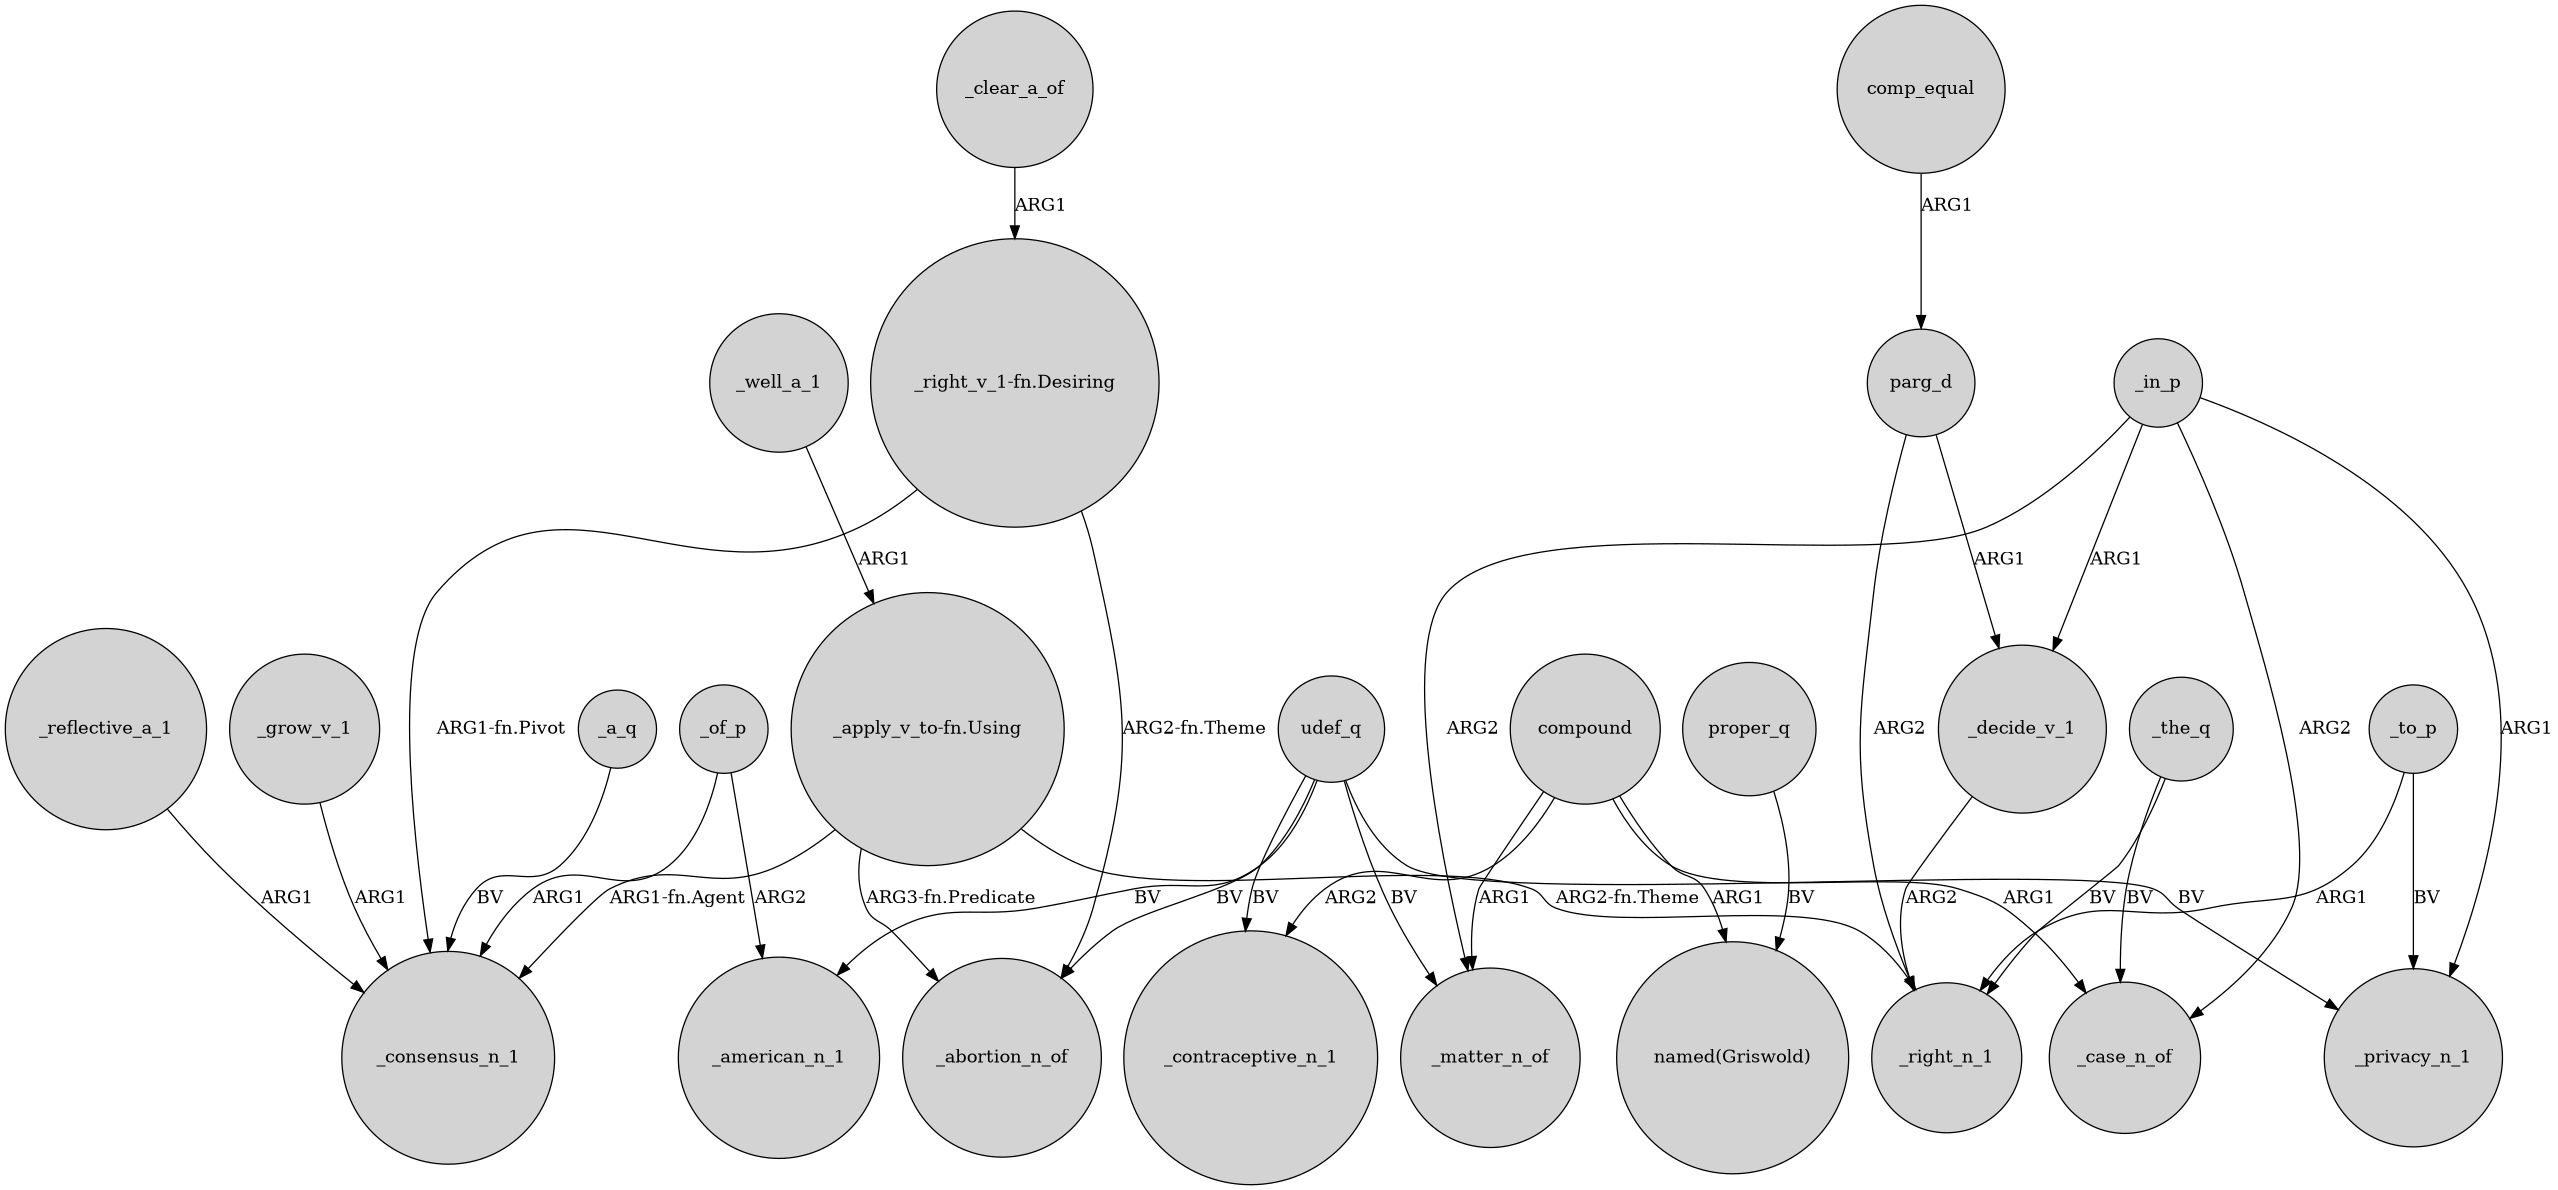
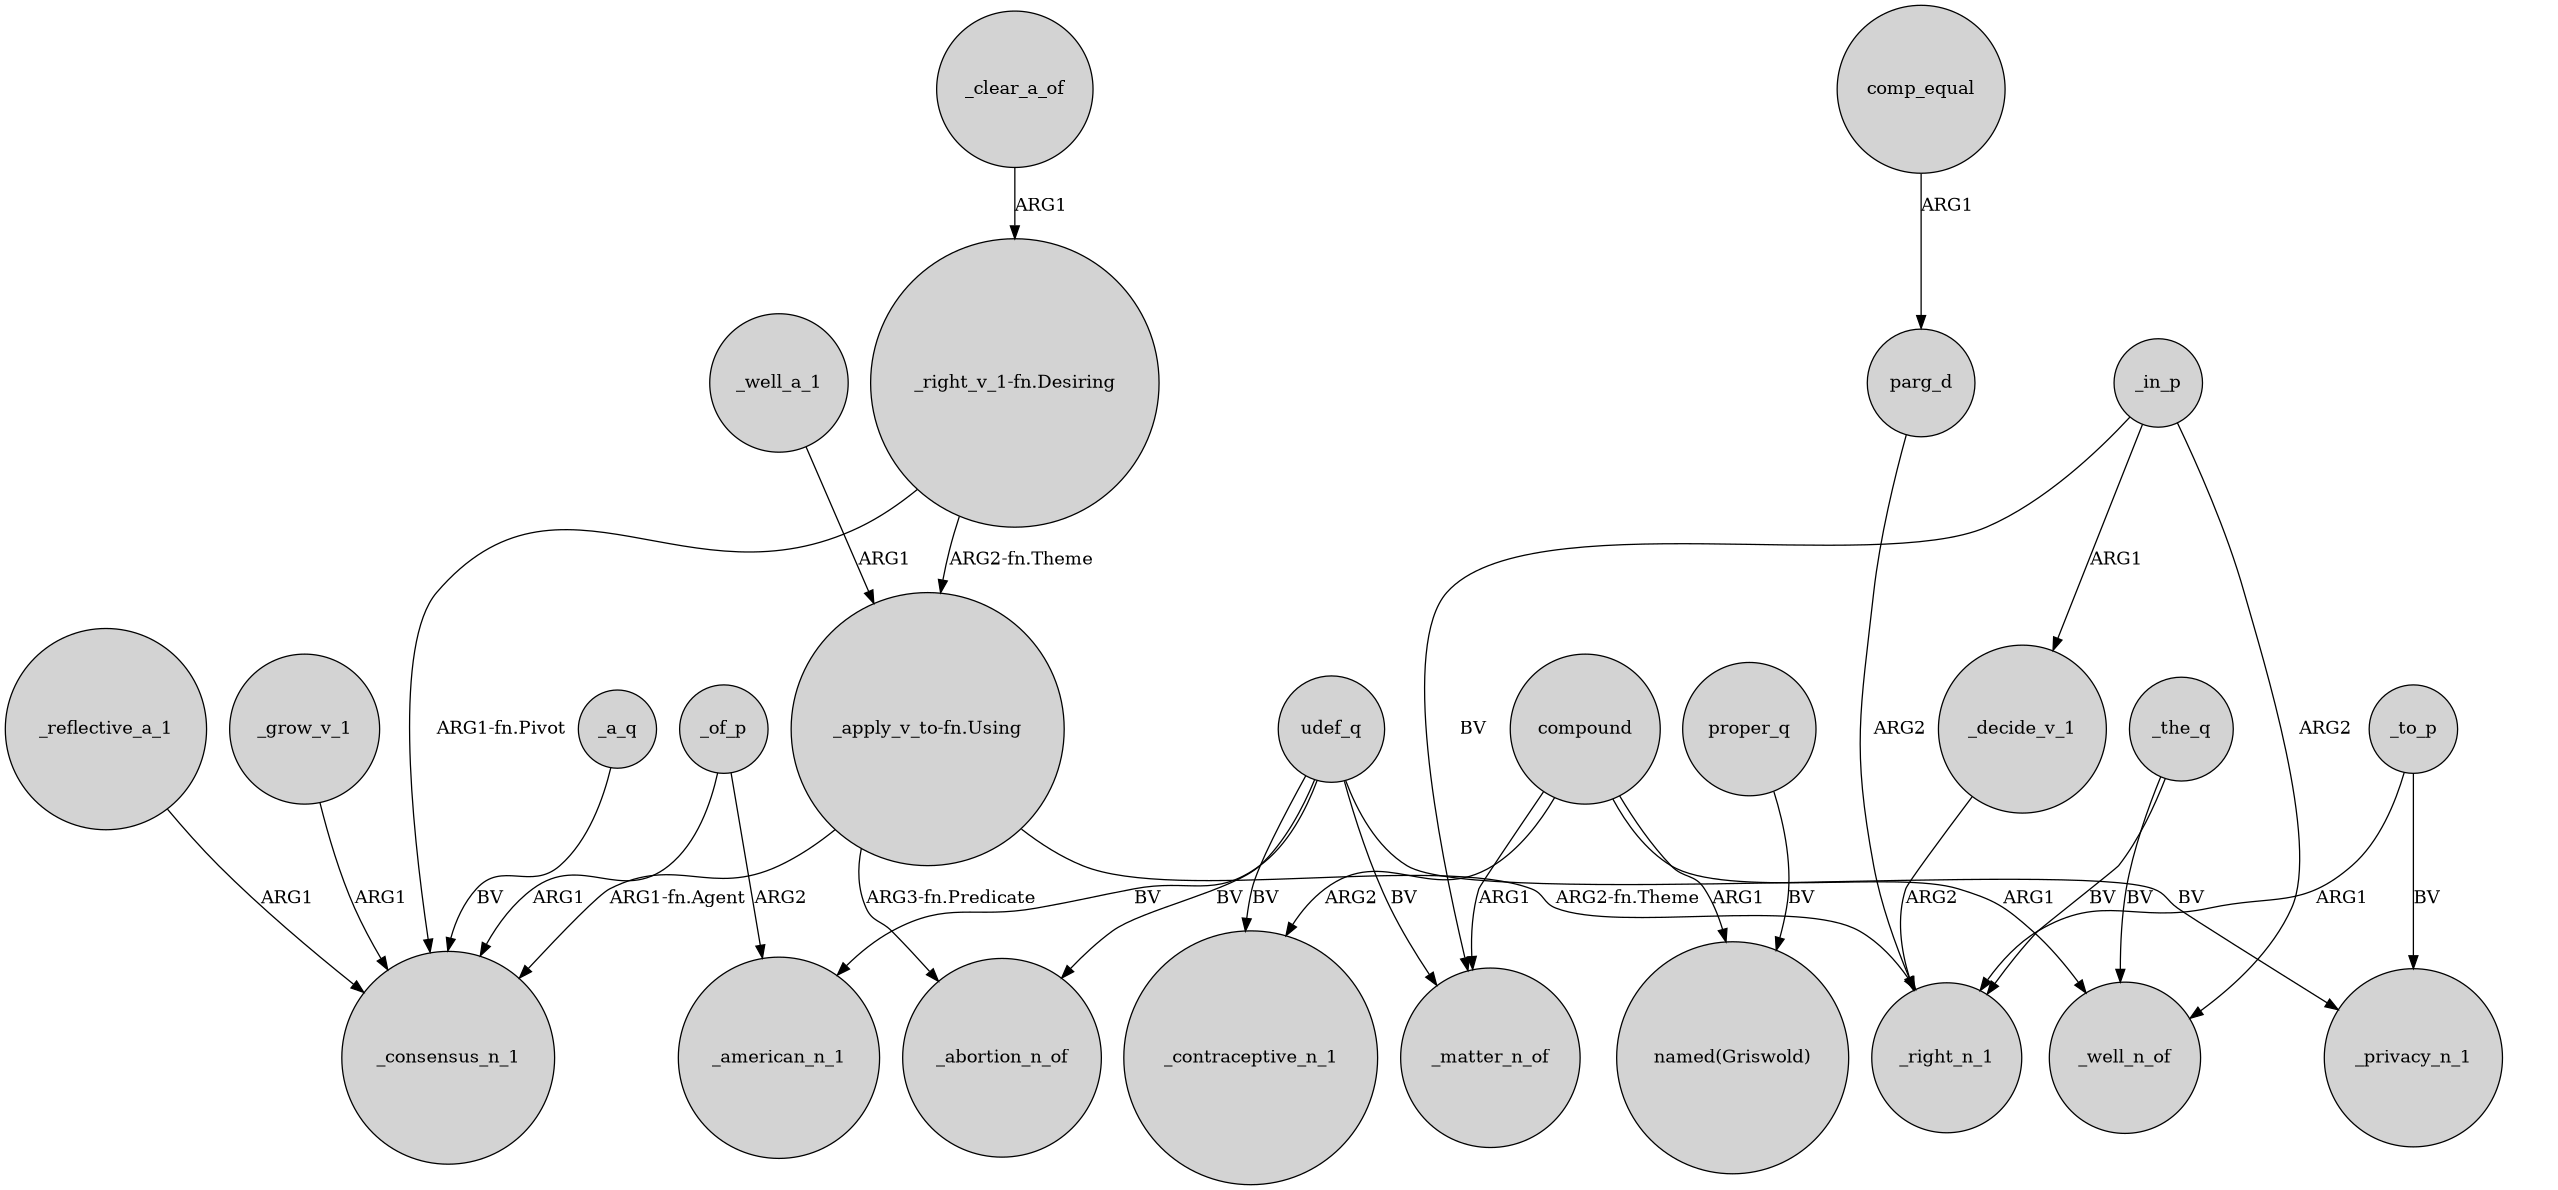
edge "parg_d" -> "_decide_v_1": removed, label "ARG1"
edge "_in_p" -> "_privacy_n_1": removed, label "ARG1"
edge "_in_p" -> "_matter_n_of": label "ARG2" -> "BV"
edge "_right_v_1-fn.Desiring" -> "_abortion_n_of": now "_right_v_1-fn.Desiring" -> "_apply_v_to-fn.Using"
node "_case_n_of": label "_case_n_of" -> "_well_n_of"
